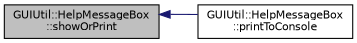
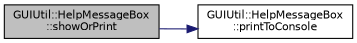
edge "GUIUtil::HelpMessageBox ::printToConsole" -> "GUIUtil::HelpMessageBox ::showOrPrint": reversed
